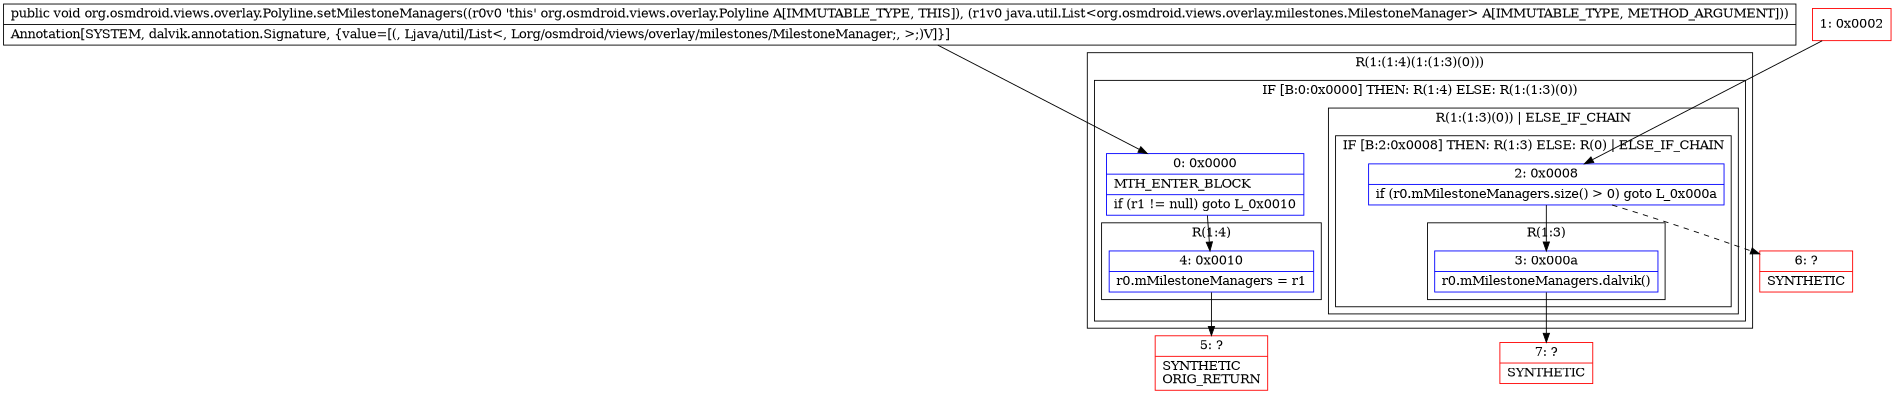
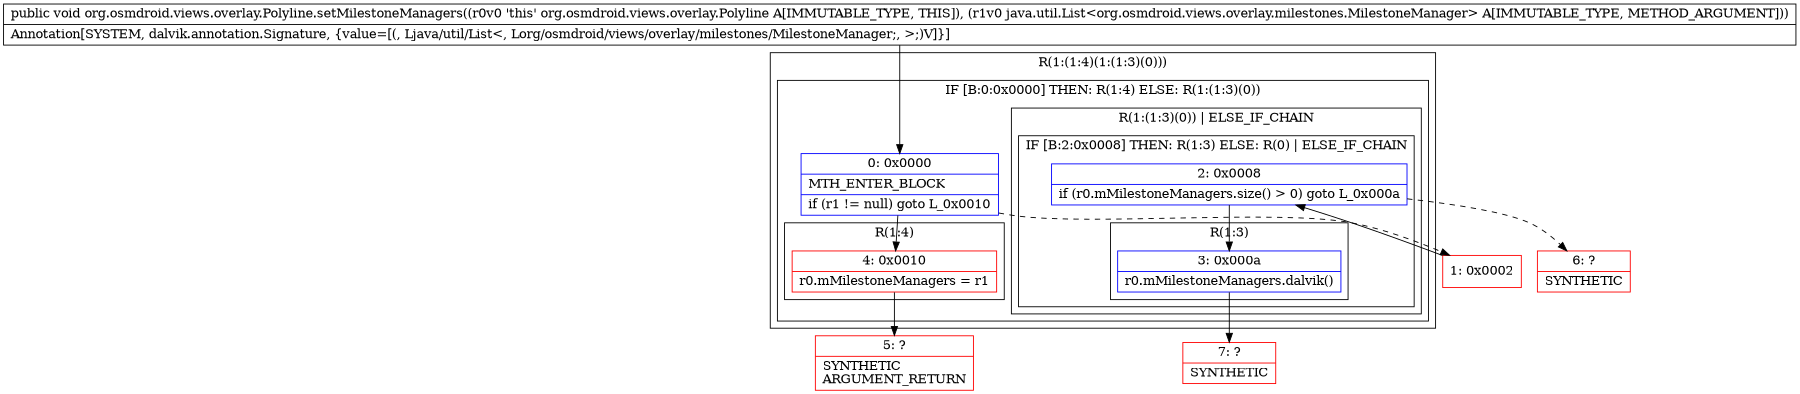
edge "0: 0x0000" -> "1: 0x0002": added
node "4: 0x0010": color blue -> red
node "5: ?": text "ORIG_RETURN" -> "ARGUMENT_RETURN"
